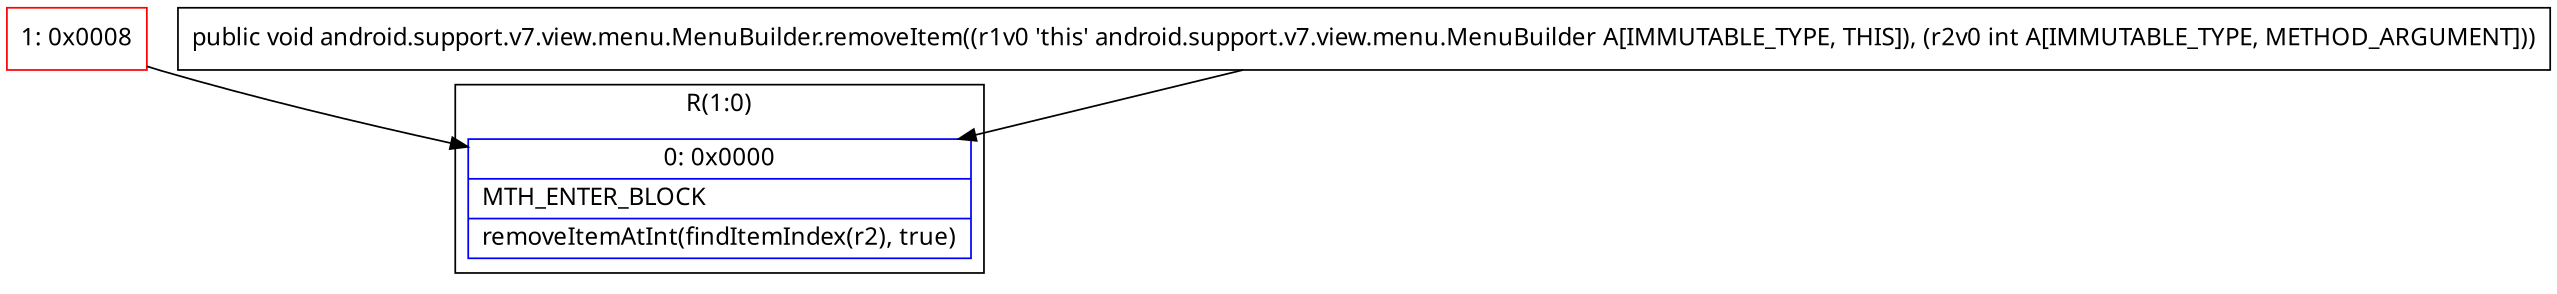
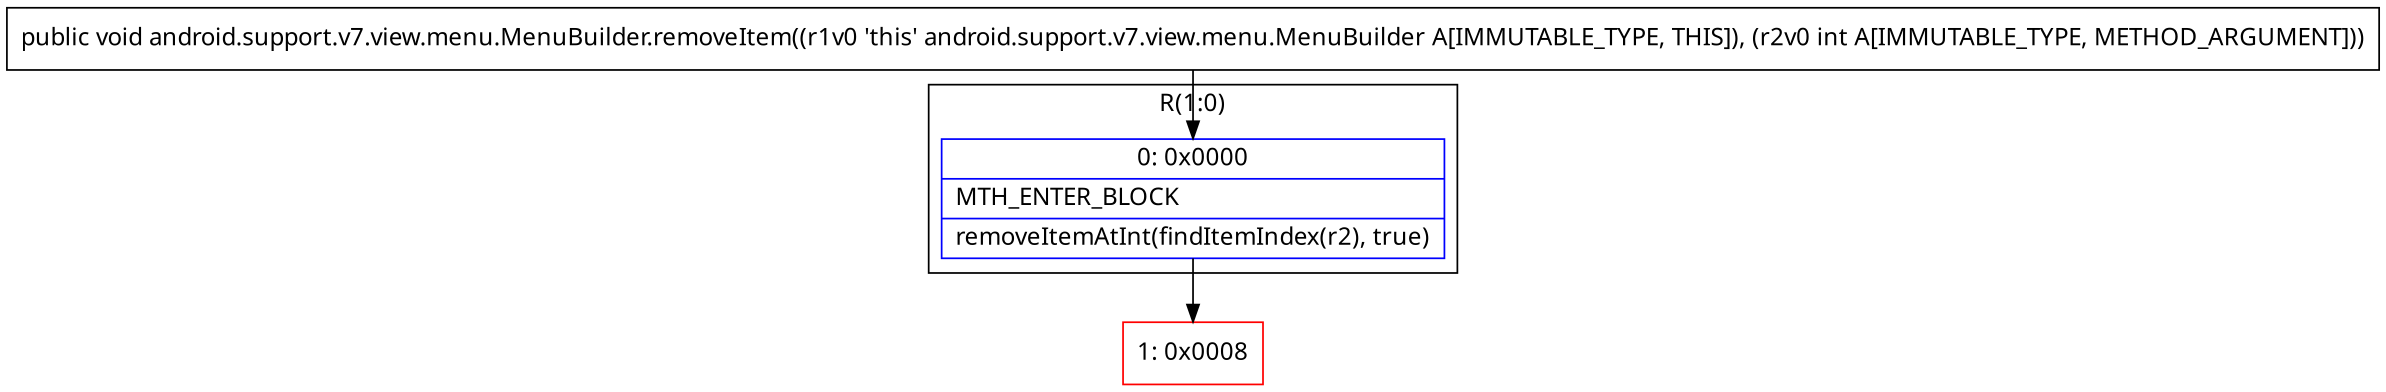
edge "1: 0x0008" -> "0: 0x0000": reversed
